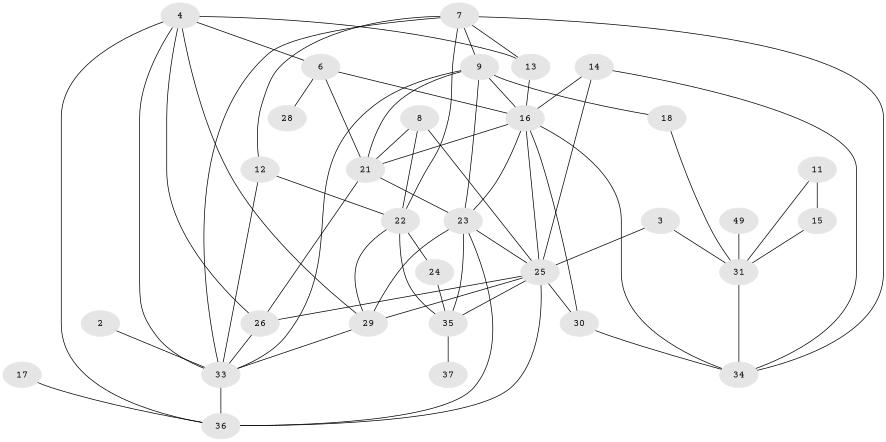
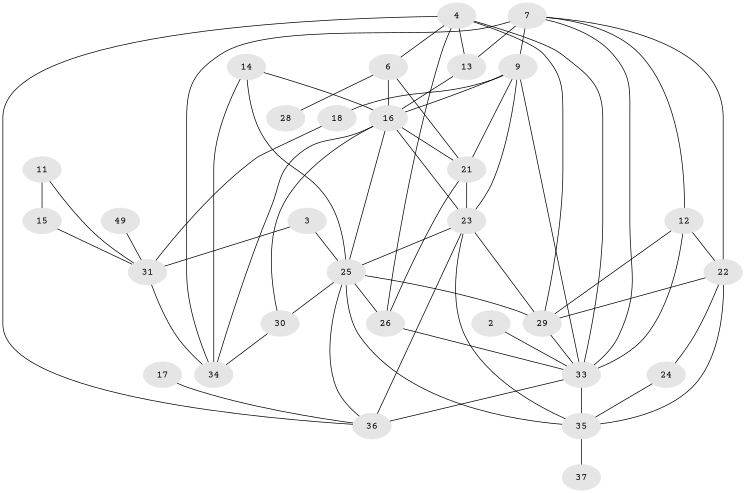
node "8": removed
edge "12" -- "29": added
edge "33" -- "35": added
